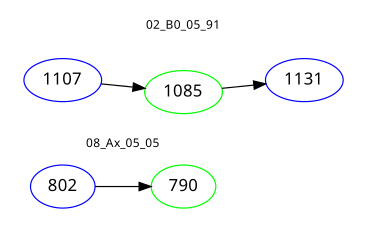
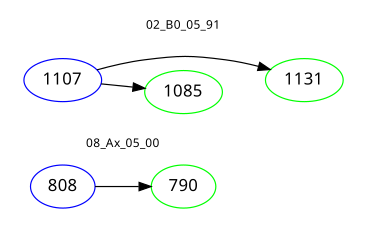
node "1131": color blue -> green
edge "1085" -> "1131": now "1107" -> "1131"
cluster "08_Ax_05_05": label "08_Ax_05_05" -> "08_Ax_05_00"
node "802": label "802" -> "808"
